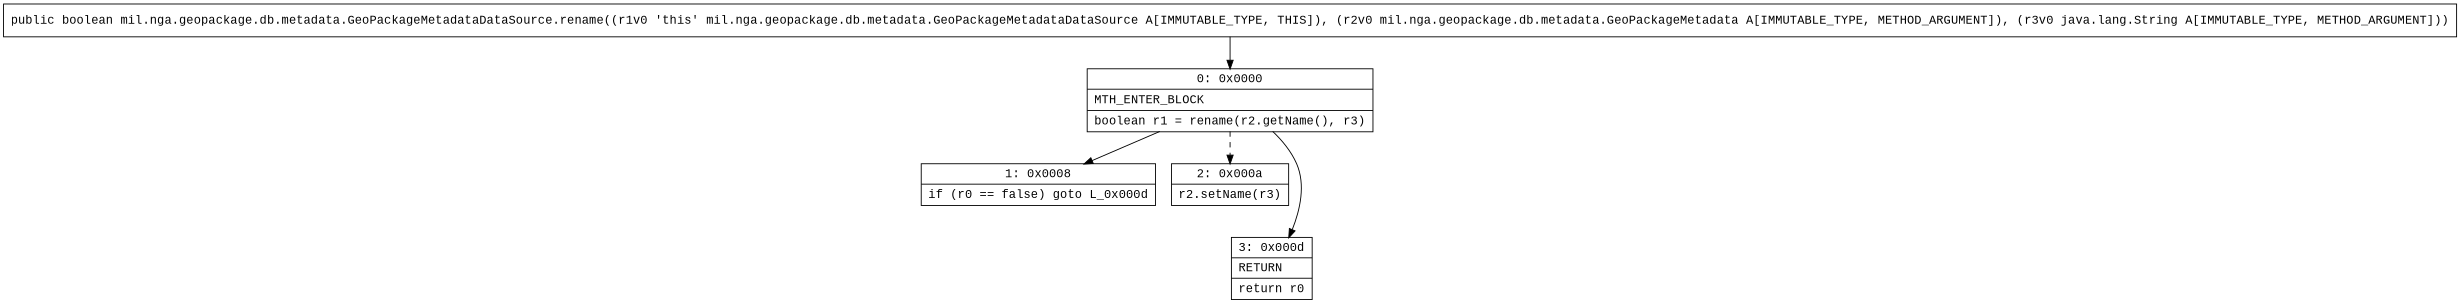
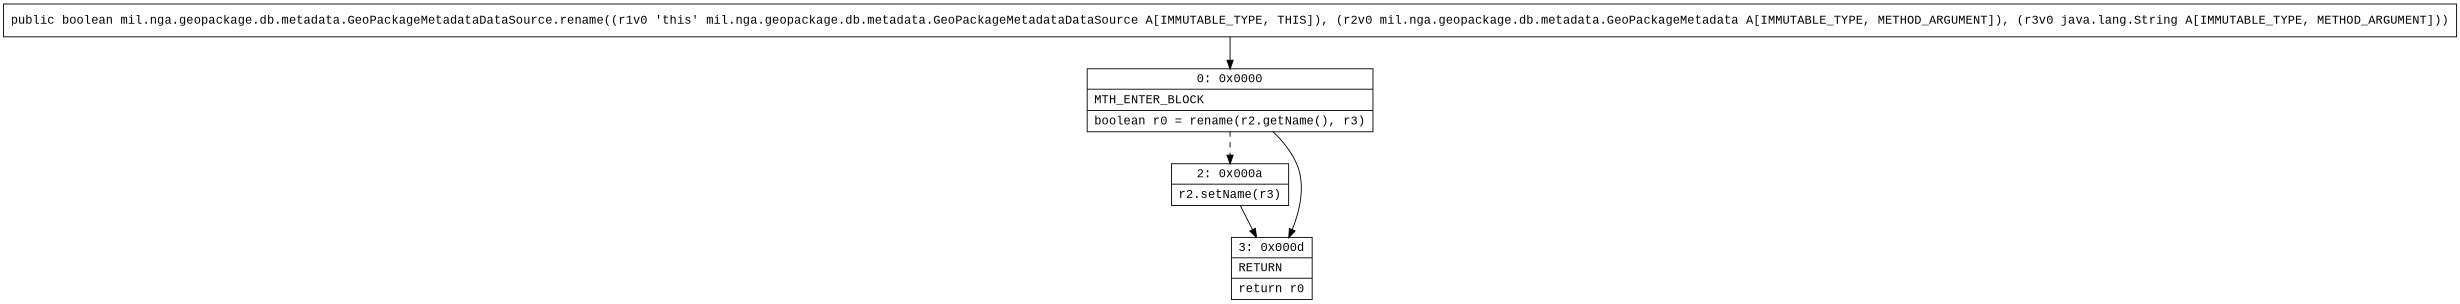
node "0: 0x0000": text "boolean r1 = rename(r2.getName(), r3)" -> "boolean r0 = rename(r2.getName(), r3)"
node "1: 0x0008": removed
edge "2: 0x000a" -> "3: 0x000d": added
